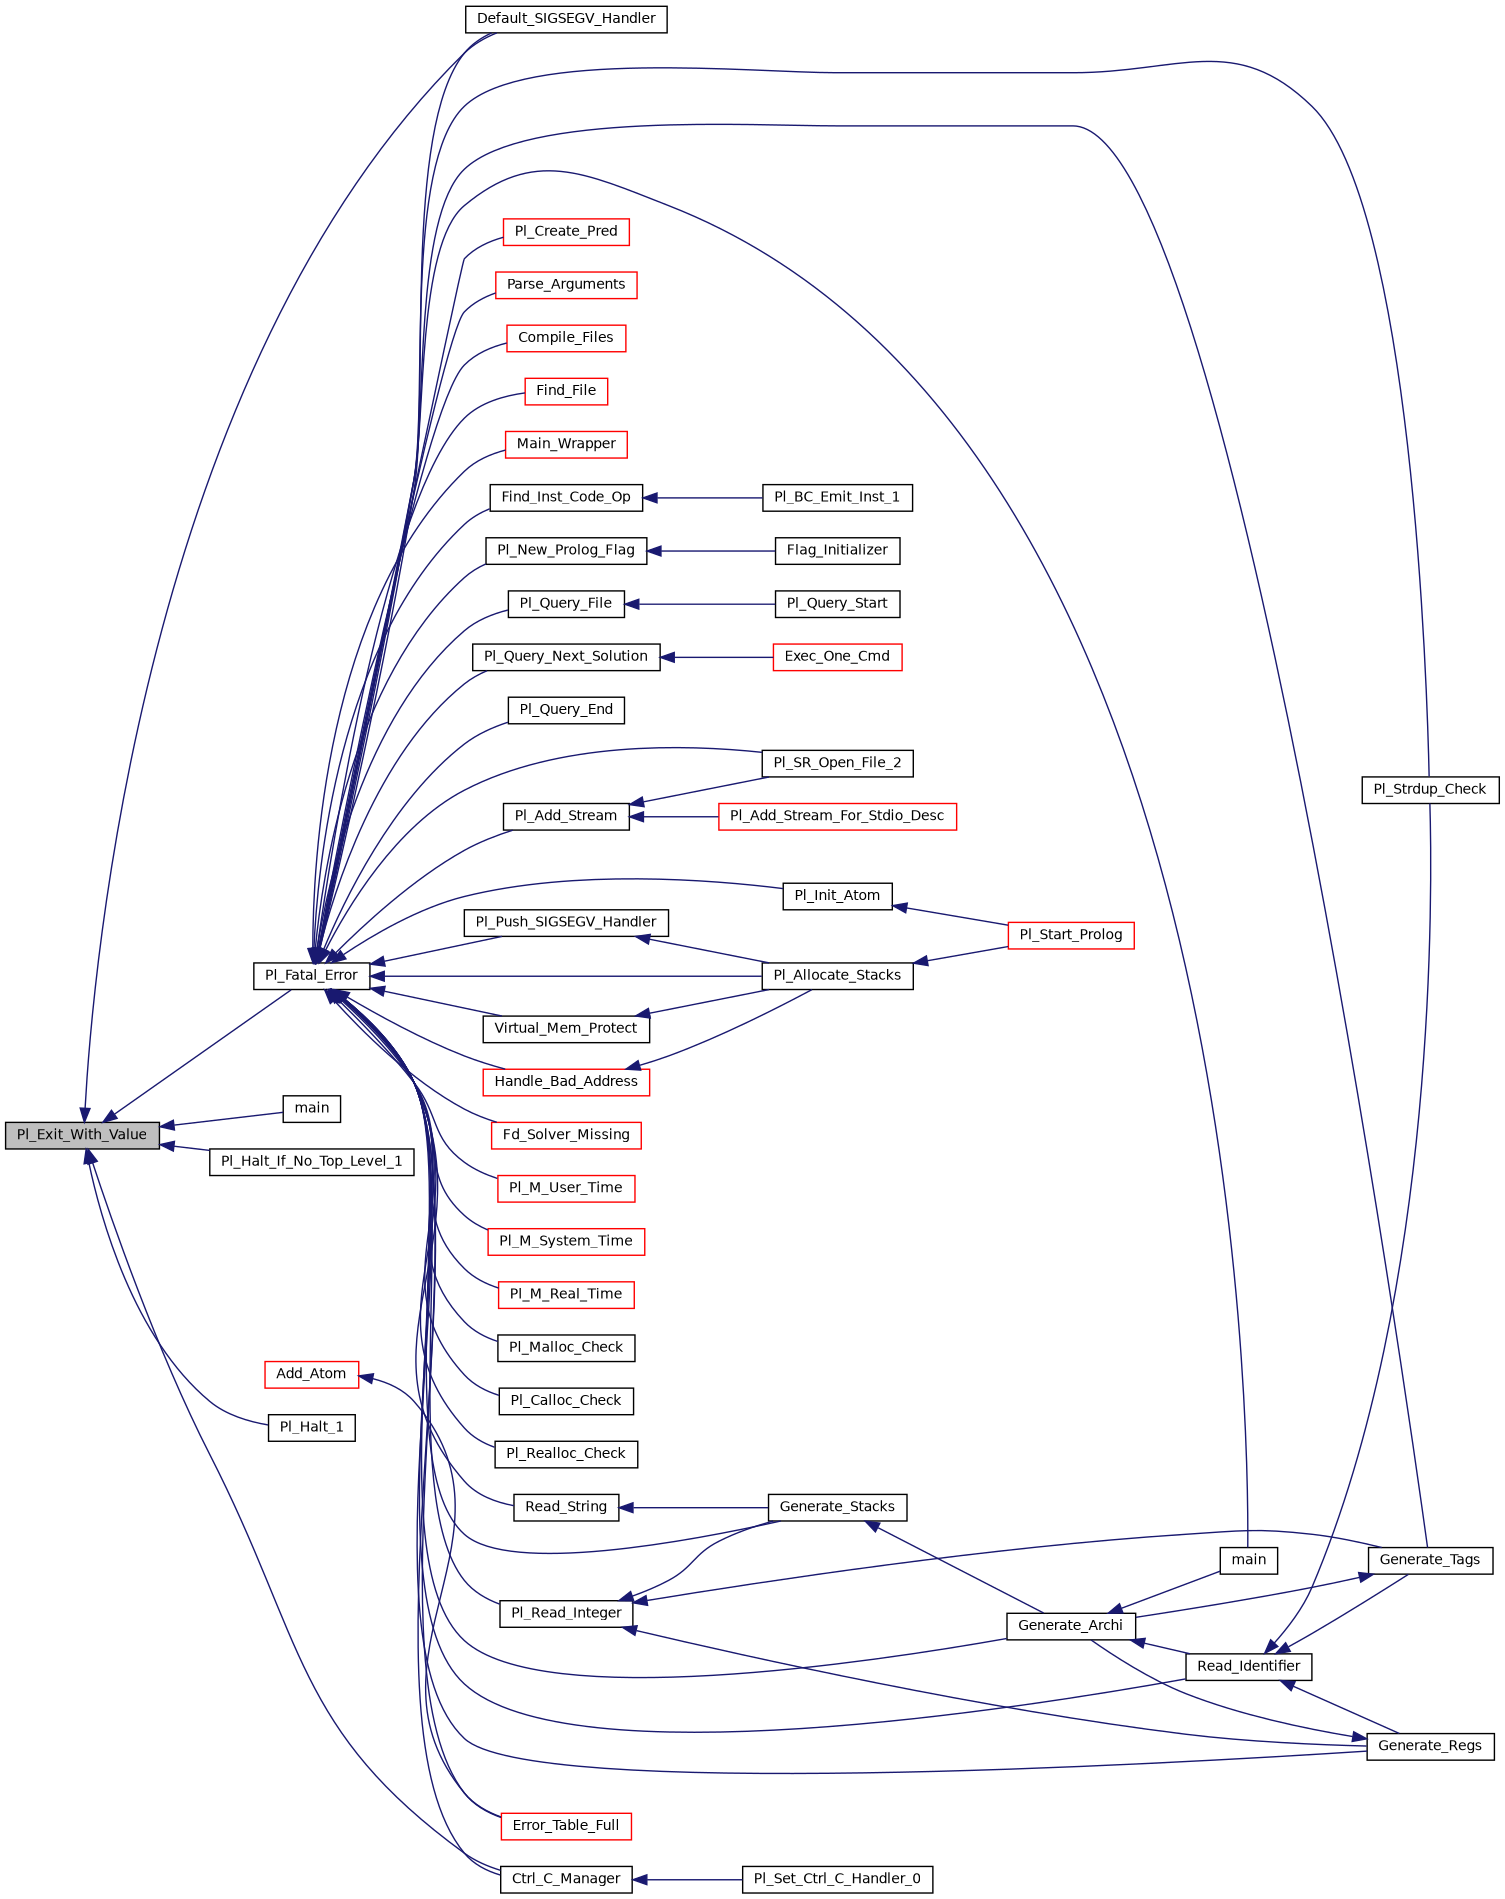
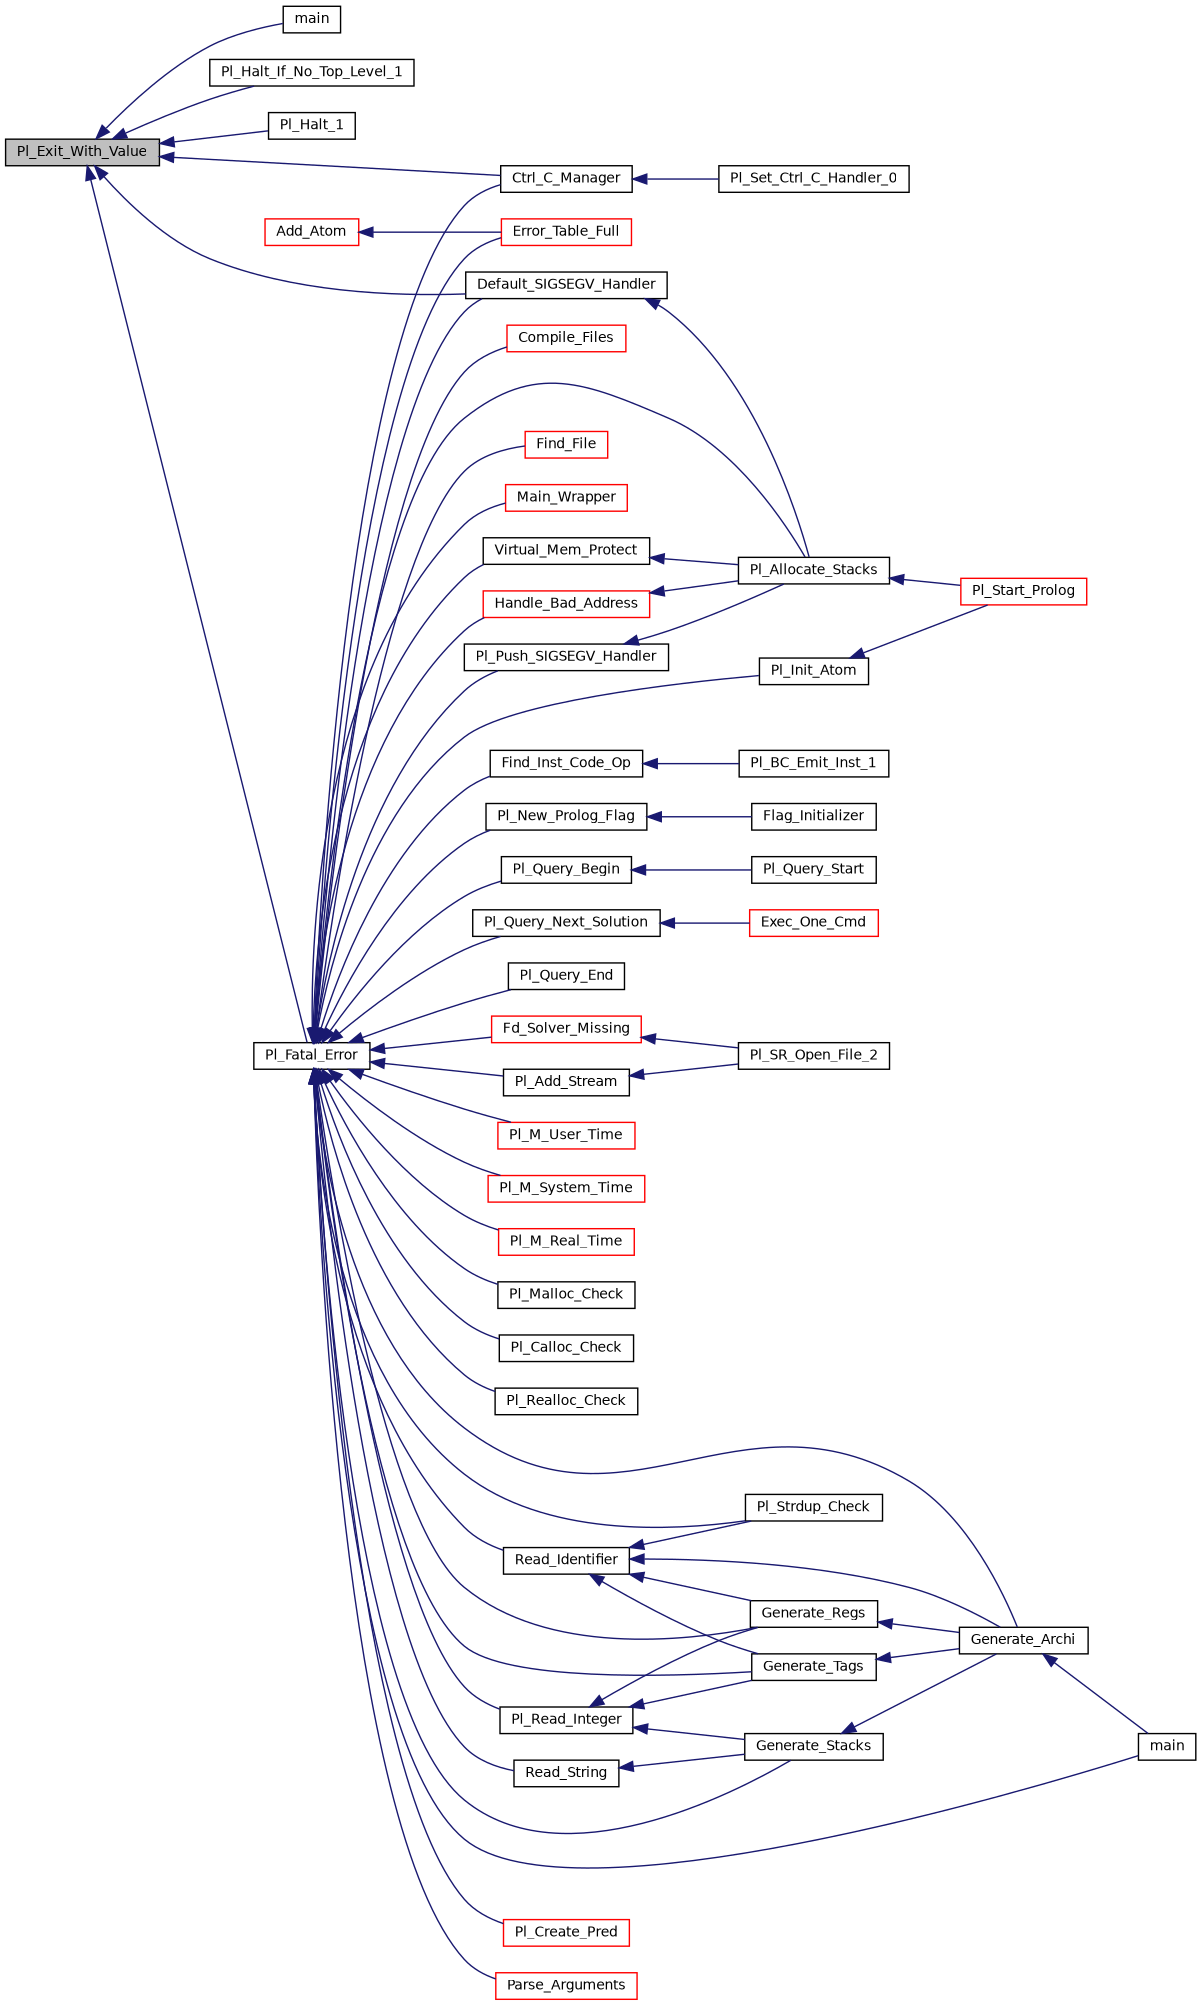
edge "Pl_Allocate_Stacks" -> "Default_SIGSEGV_Handler": added
node "Pl_Query_File": label "Pl_Query_File" -> "Pl_Query_Begin"
edge "Pl_SR_Open_File_2" -> "Pl_Fatal_Error": now "Pl_SR_Open_File_2" -> "Fd_Solver_Missing"
node "Pl_Add_Stream_For_Stdio_Desc": removed
edge "Read_Identifier" -> "Generate_Archi": reversed
